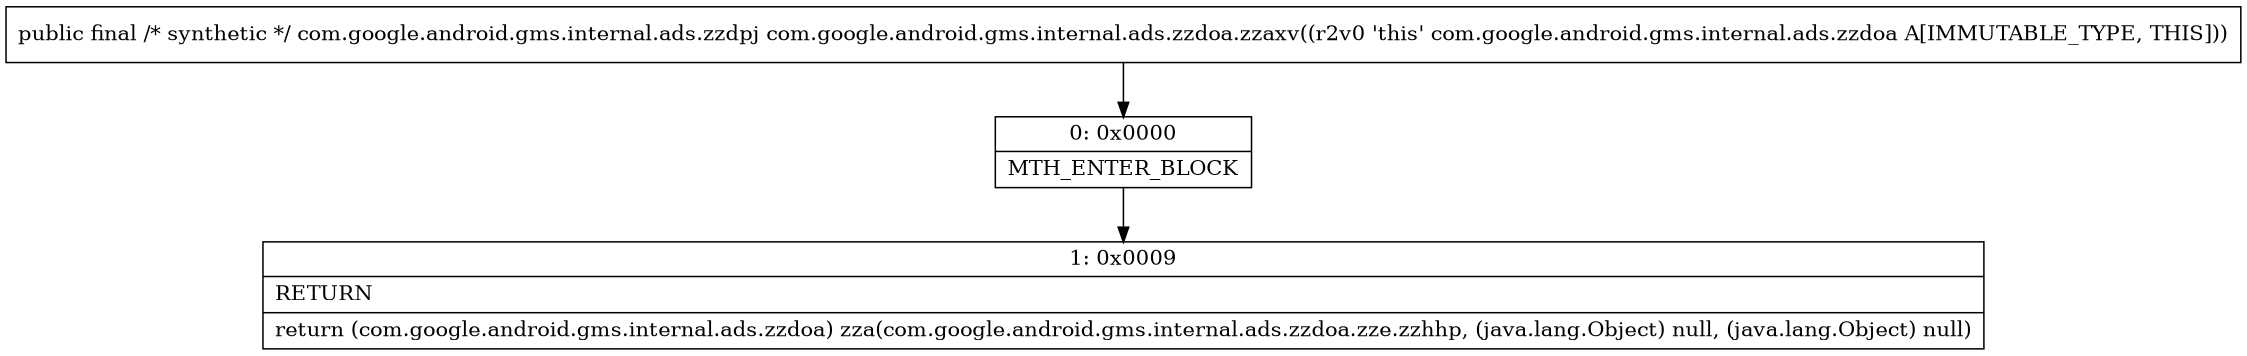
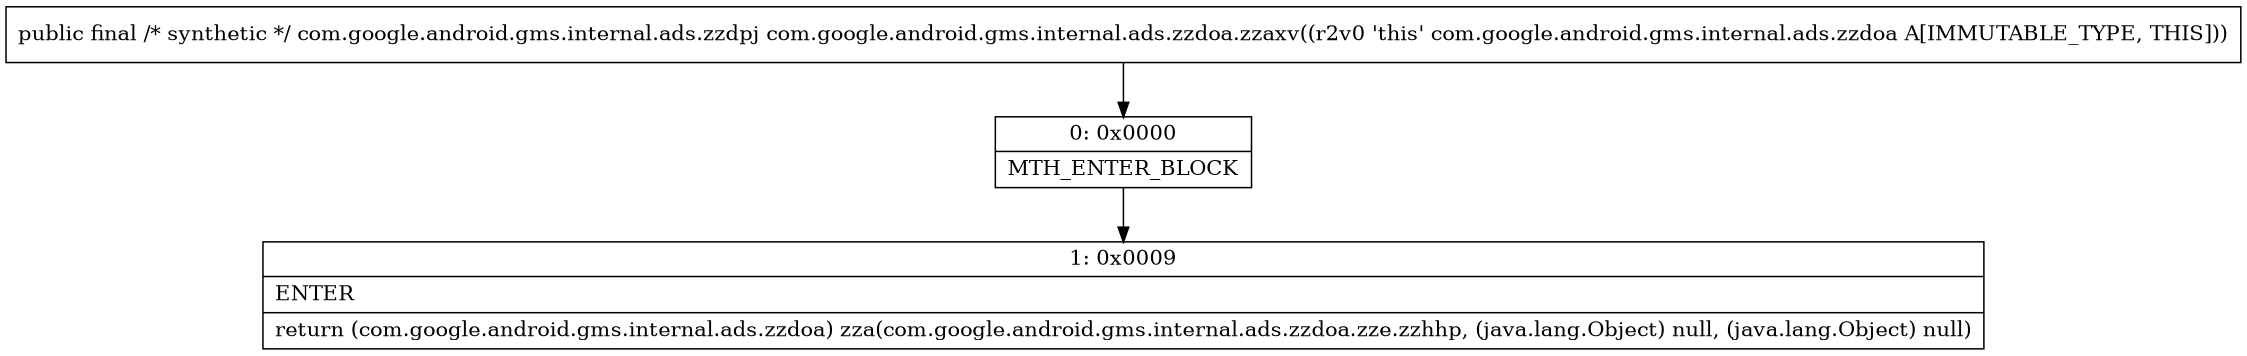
node "1: 0x0009": text "RETURN" -> "ENTER"
